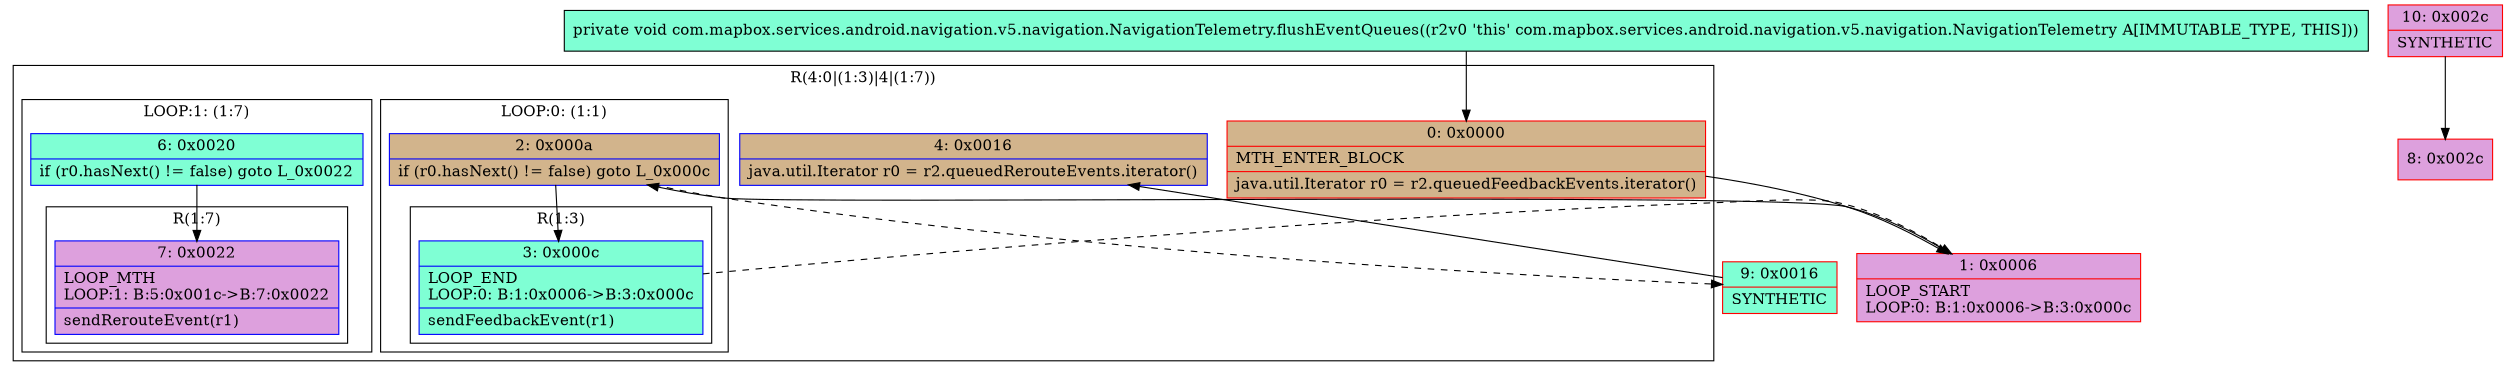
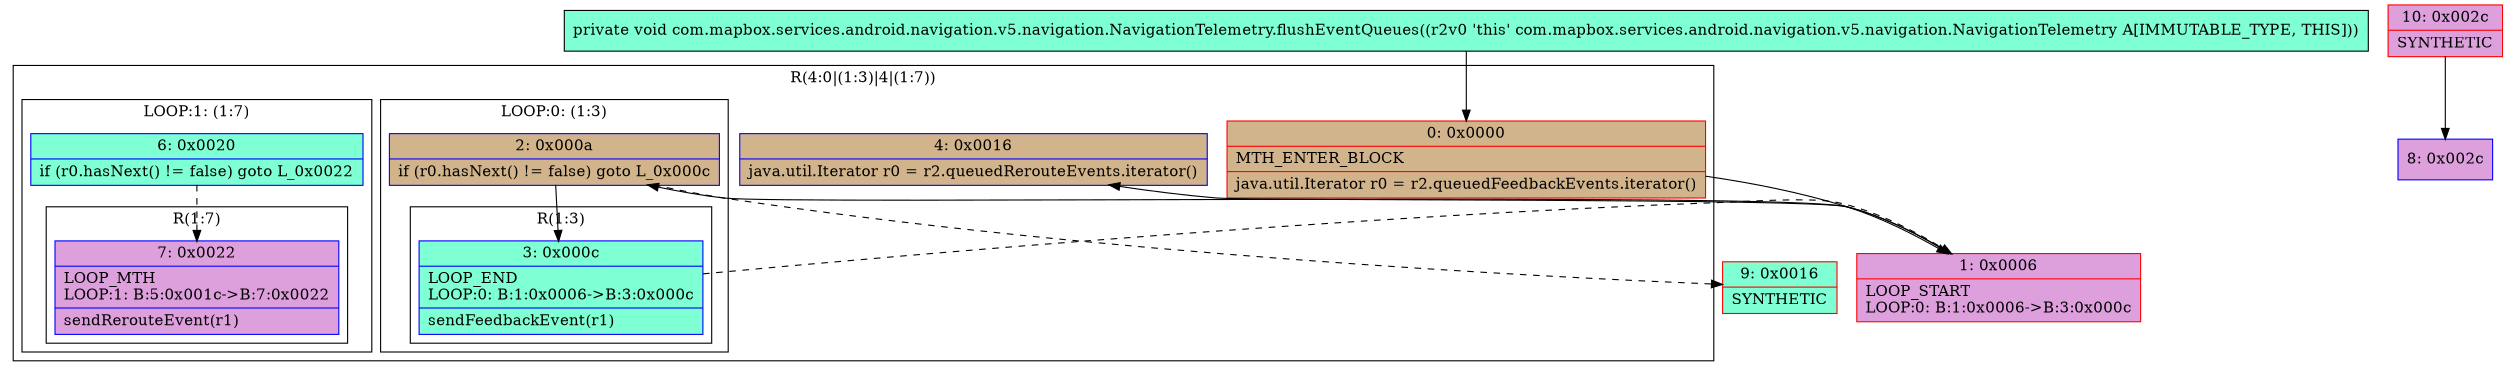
cluster "LOOP:0: (1:1)": label "LOOP:0: (1:1)" -> "LOOP:0: (1:3)"
node "8: 0x002c": color red -> blue
edge "6: 0x0020" -> "7: 0x0022": style solid -> dashed
edge "9: 0x0016" -> "4: 0x0016": now "1: 0x0006" -> "4: 0x0016"
